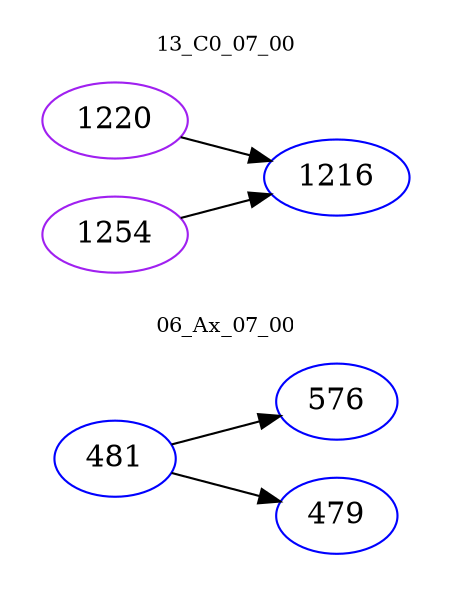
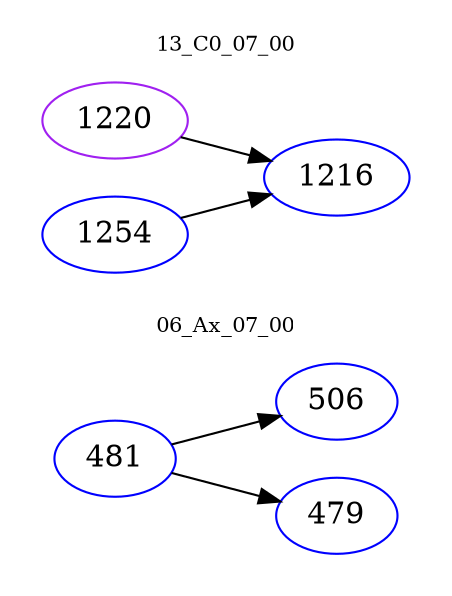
node "1254": color purple -> blue
node "576": label "576" -> "506"
